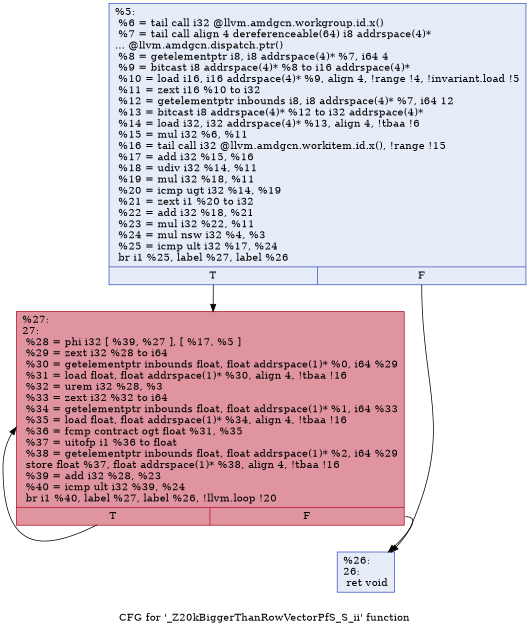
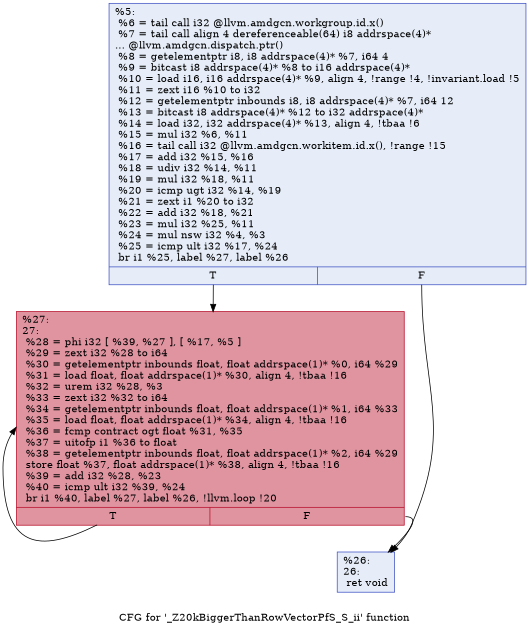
node "%5:": text "%23 = mul i32 %22, %11" -> "%23 = mul i32 %25, %11"
